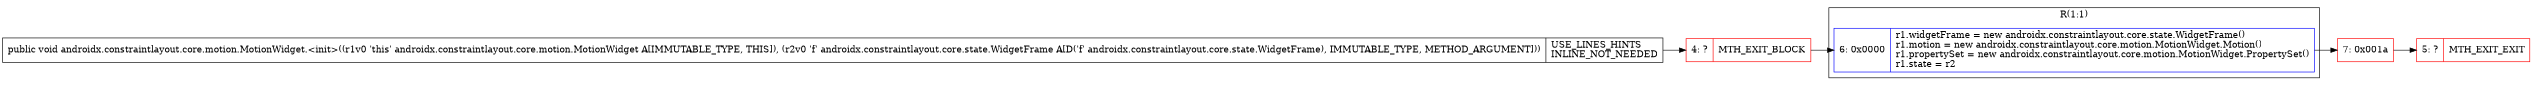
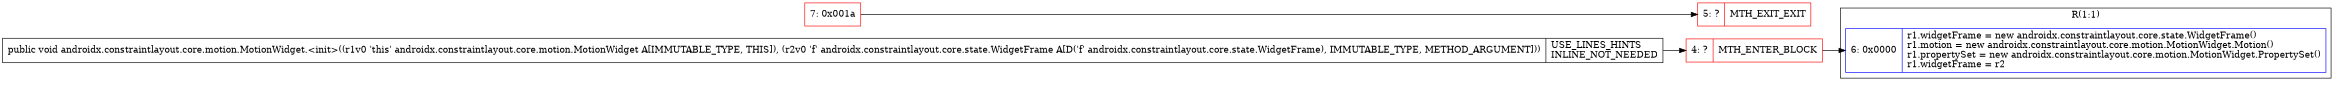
node "4: ?": text "MTH_EXIT_BLOCK" -> "MTH_ENTER_BLOCK"
edge "6: 0x0000" -> "7: 0x001a": removed
node "6: 0x0000": text "r1.state = r2" -> "r1.widgetFrame = r2"
